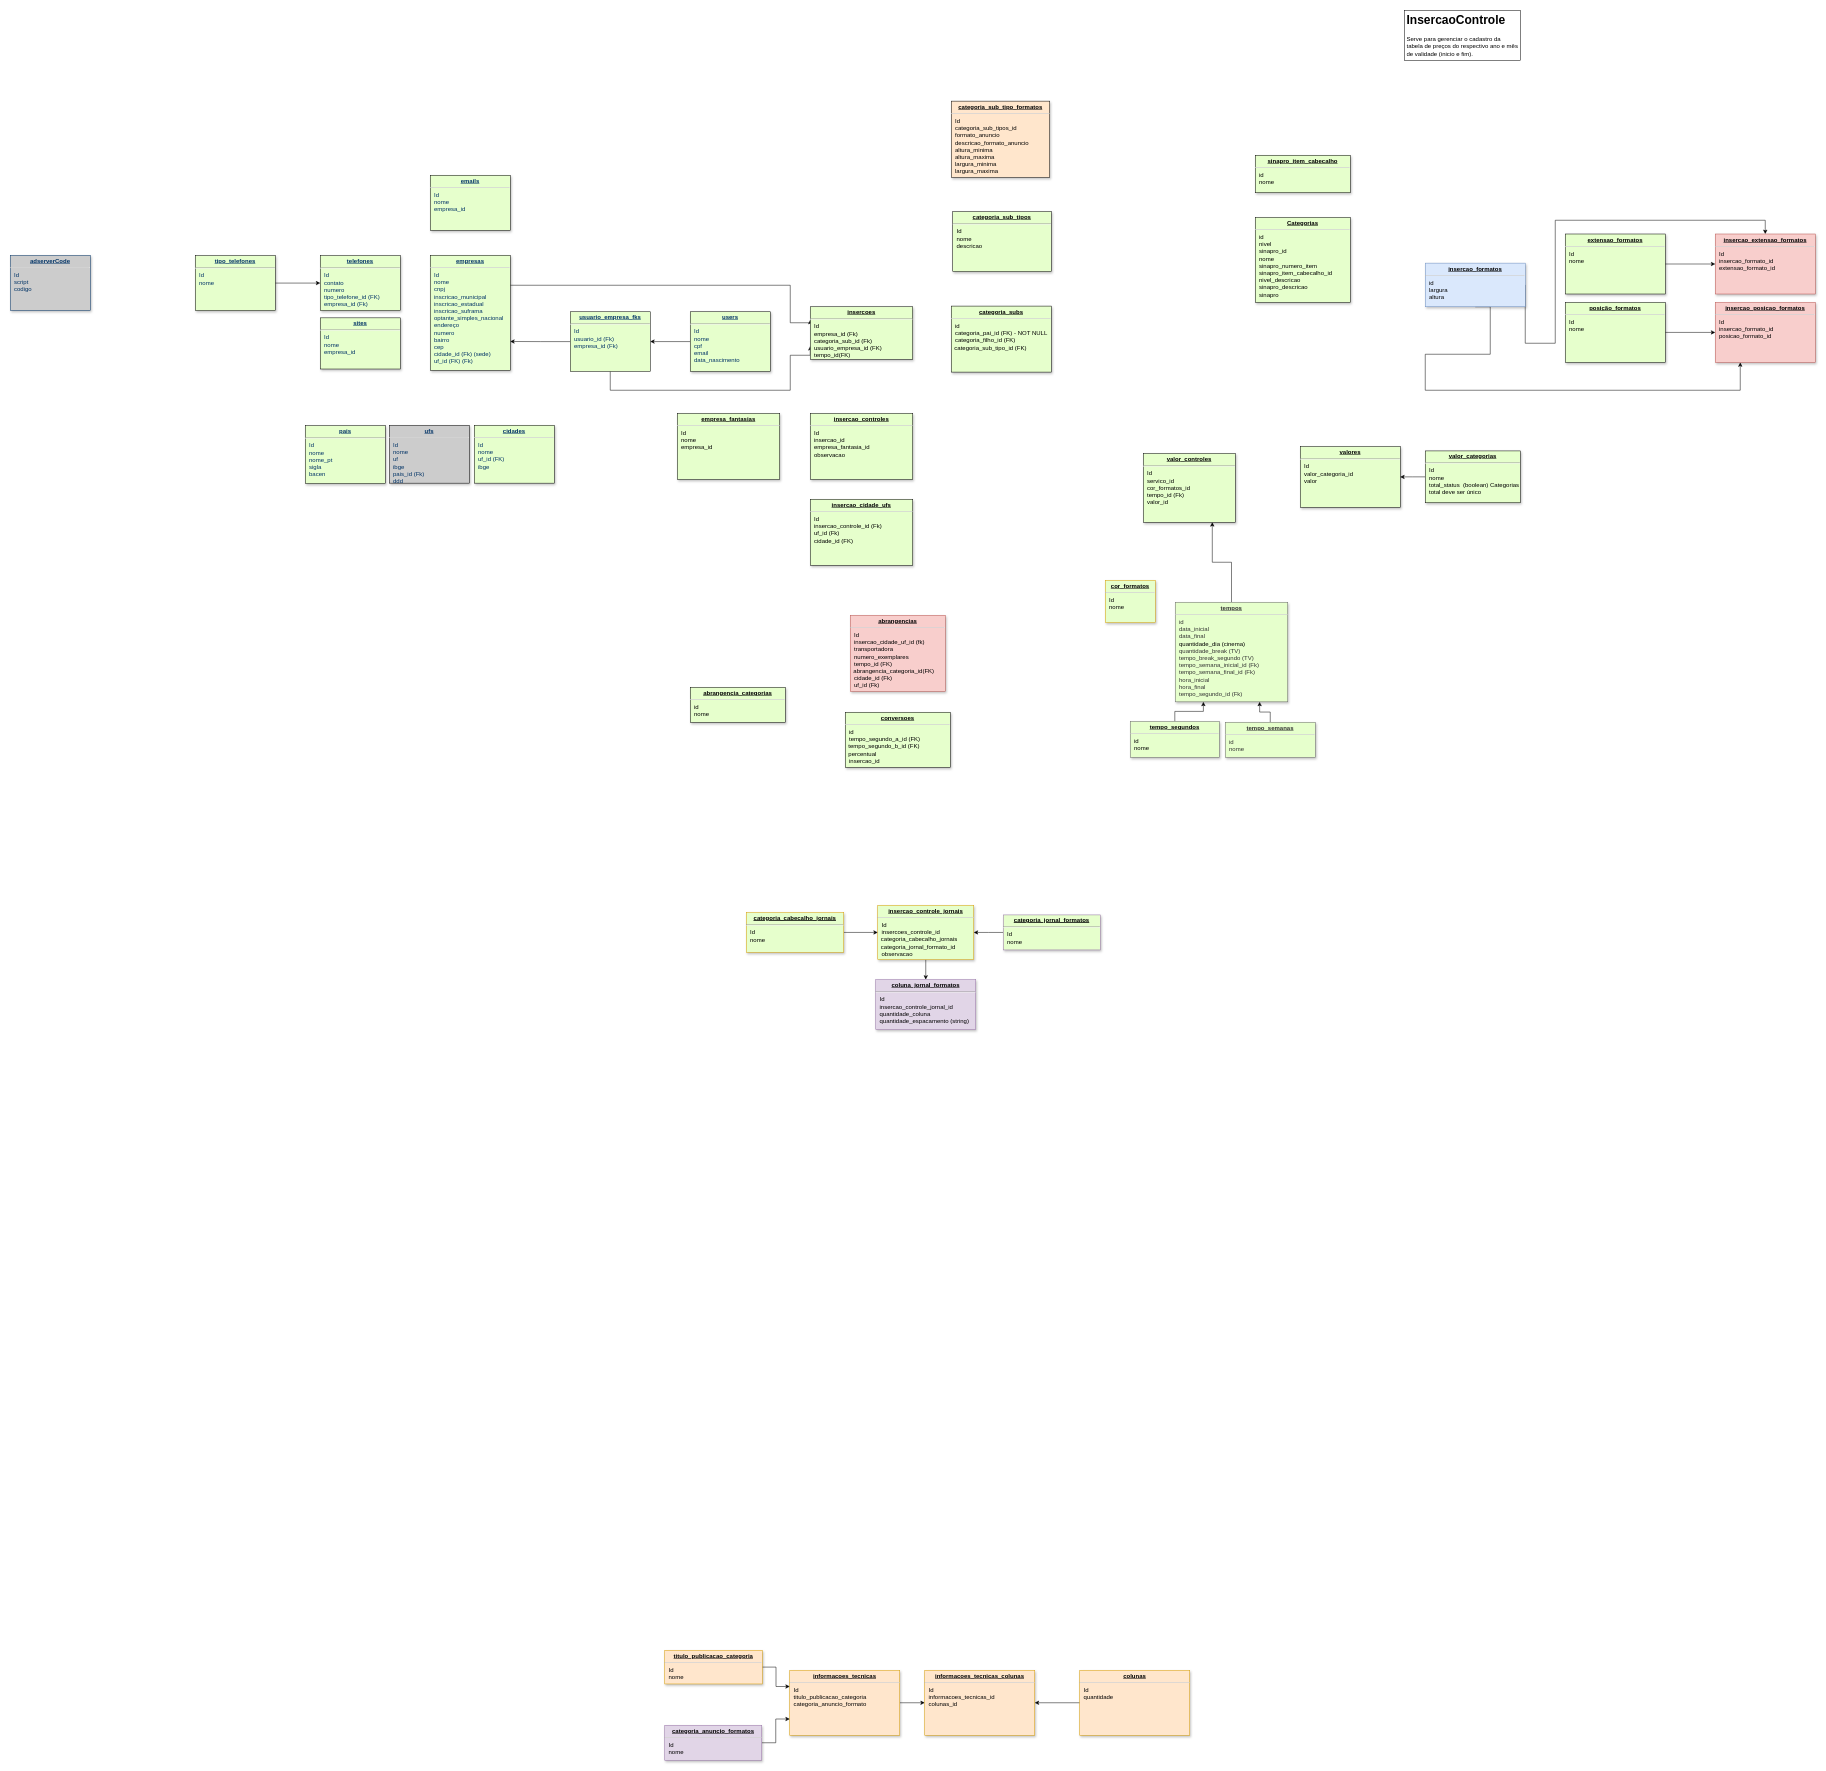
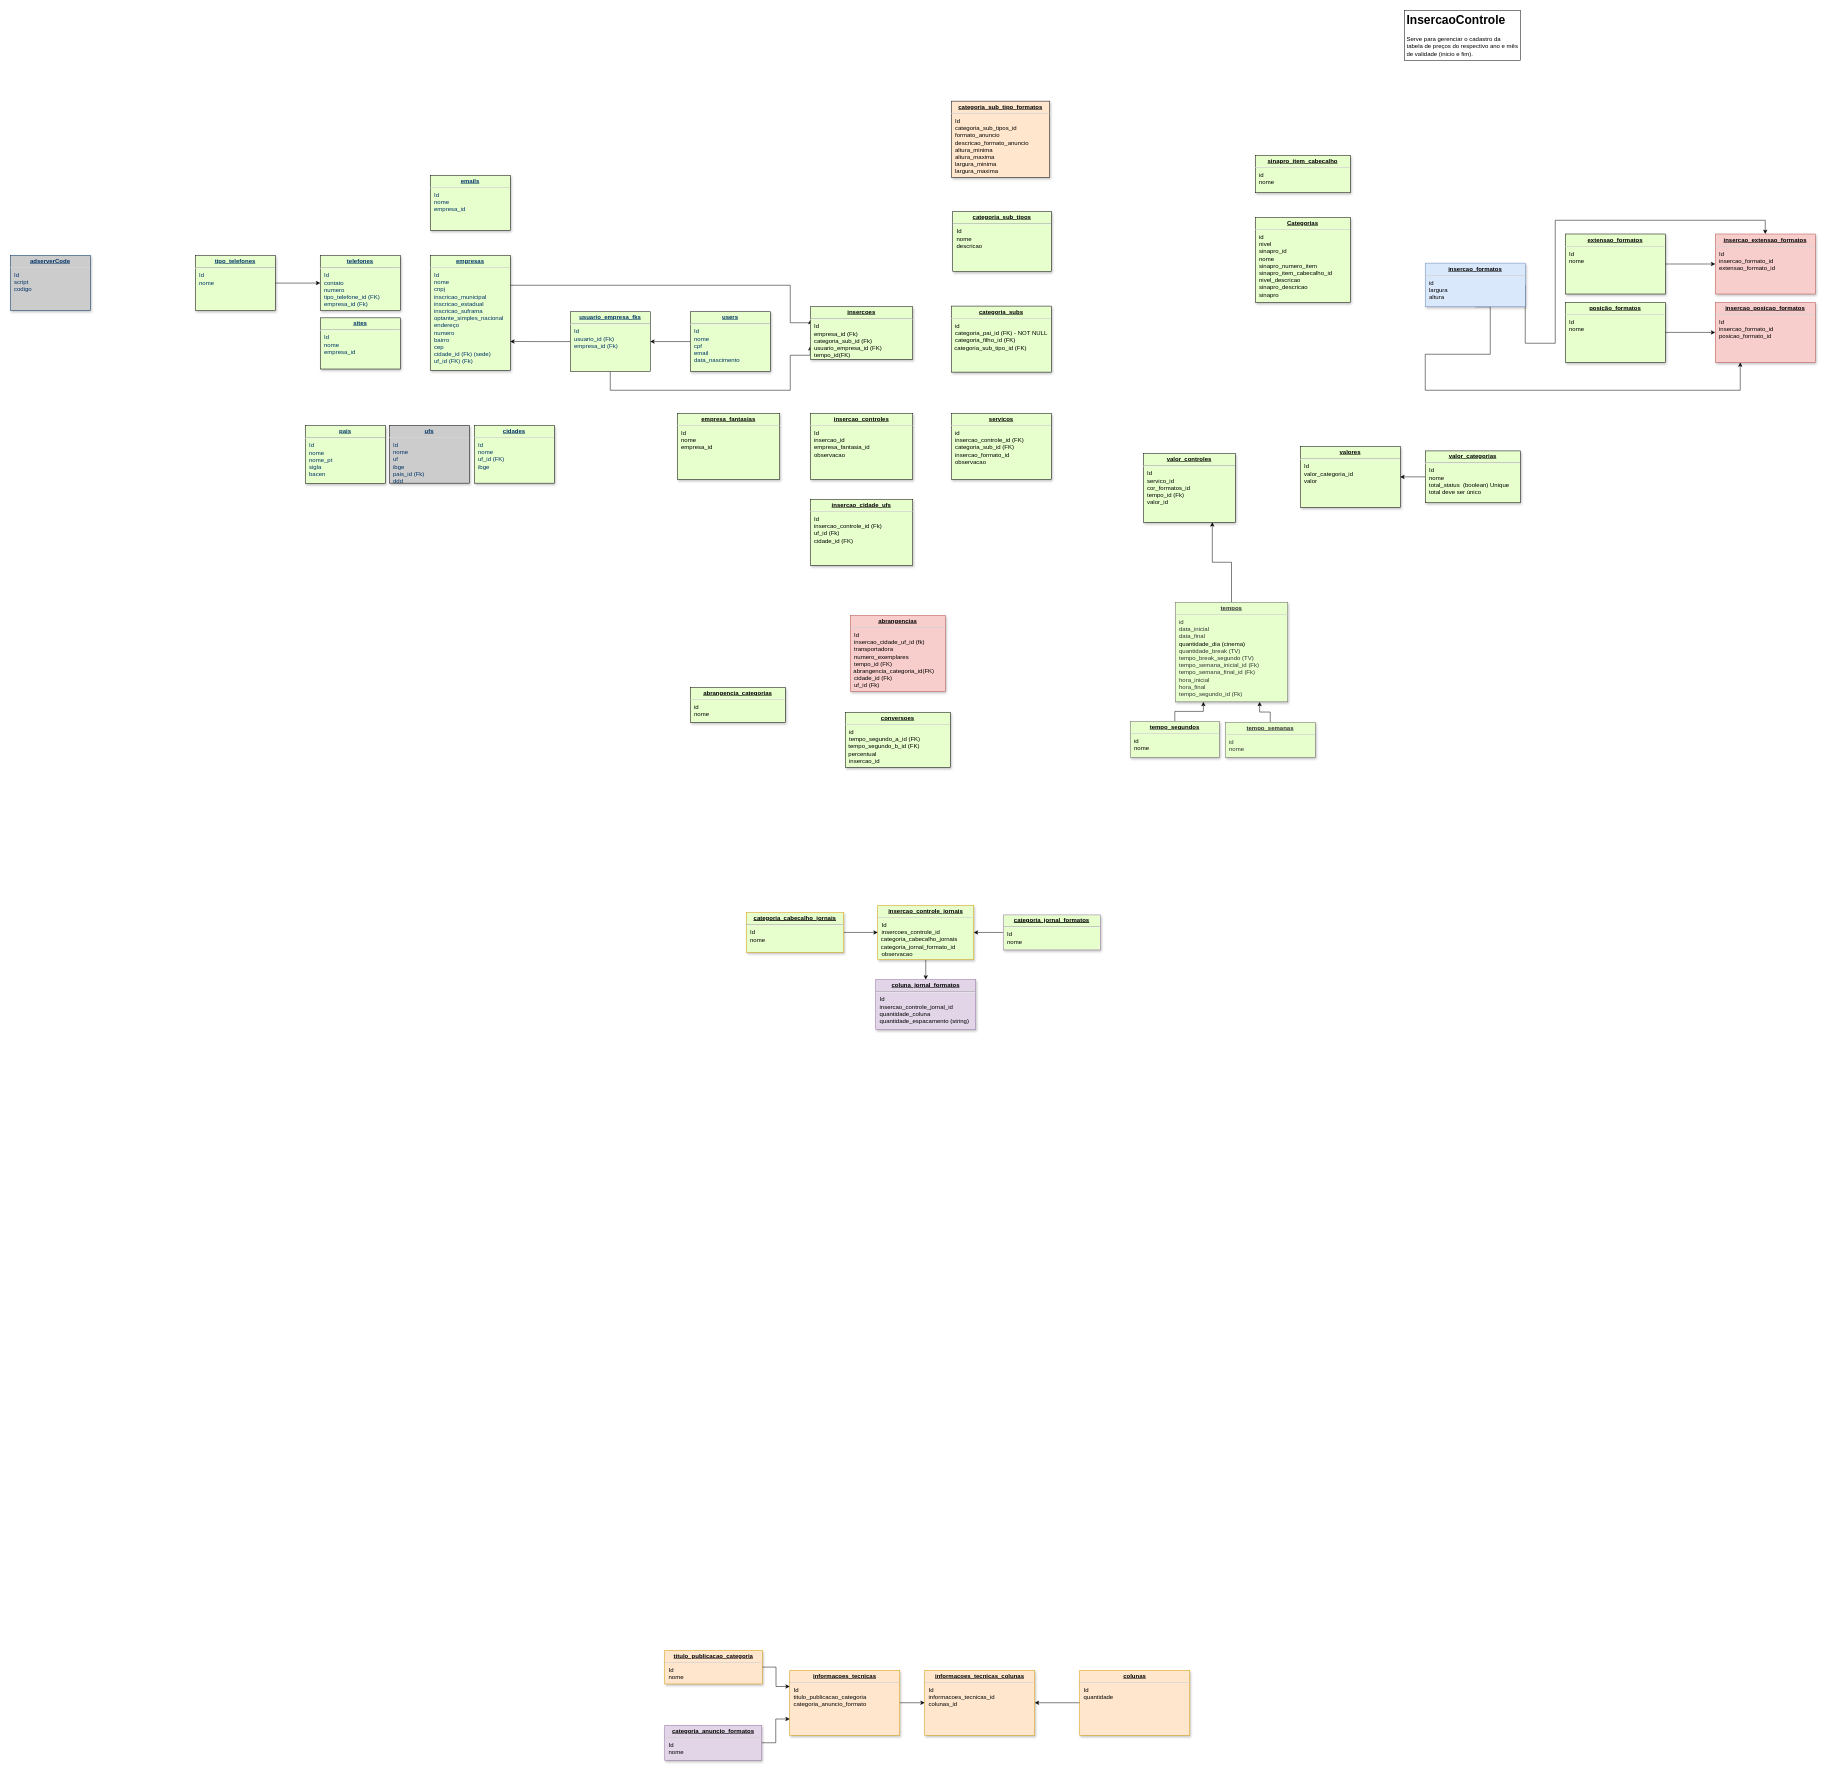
node "servicos id insercao_controle_id (FK) categoria_sub_id (FK) insercao_formato_id observacao": added
node "valor_categorias Id nome total_status (boolean) Categorias total deve ser único": label "valor_categorias Id nome total_status (boolean) Categorias total deve ser único" -> "valor_categorias Id nome total_status (boolean) Unique total deve ser único"
node "cor_formatos Id nome": removed
